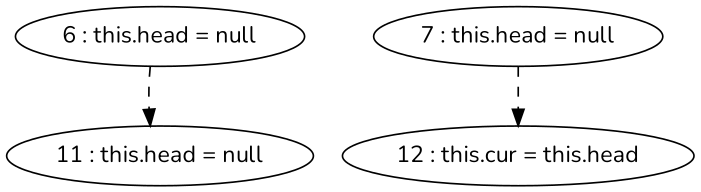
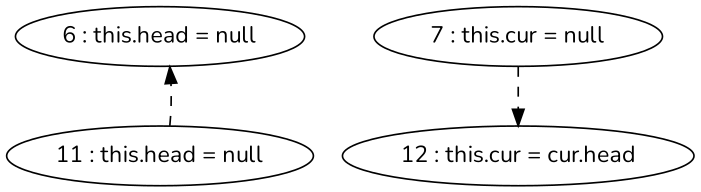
node "7 : this.head = null": label "7 : this.head = null" -> "7 : this.cur = null"
edge "6 : this.head = null" -> "11 : this.head = null": reversed
node "12 : this.cur = this.head": label "12 : this.cur = this.head" -> "12 : this.cur = cur.head"
